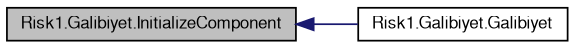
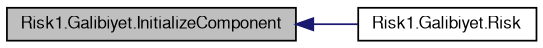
node "Risk1.Galibiyet.Galibiyet": label "Risk1.Galibiyet.Galibiyet" -> "Risk1.Galibiyet.Risk"
